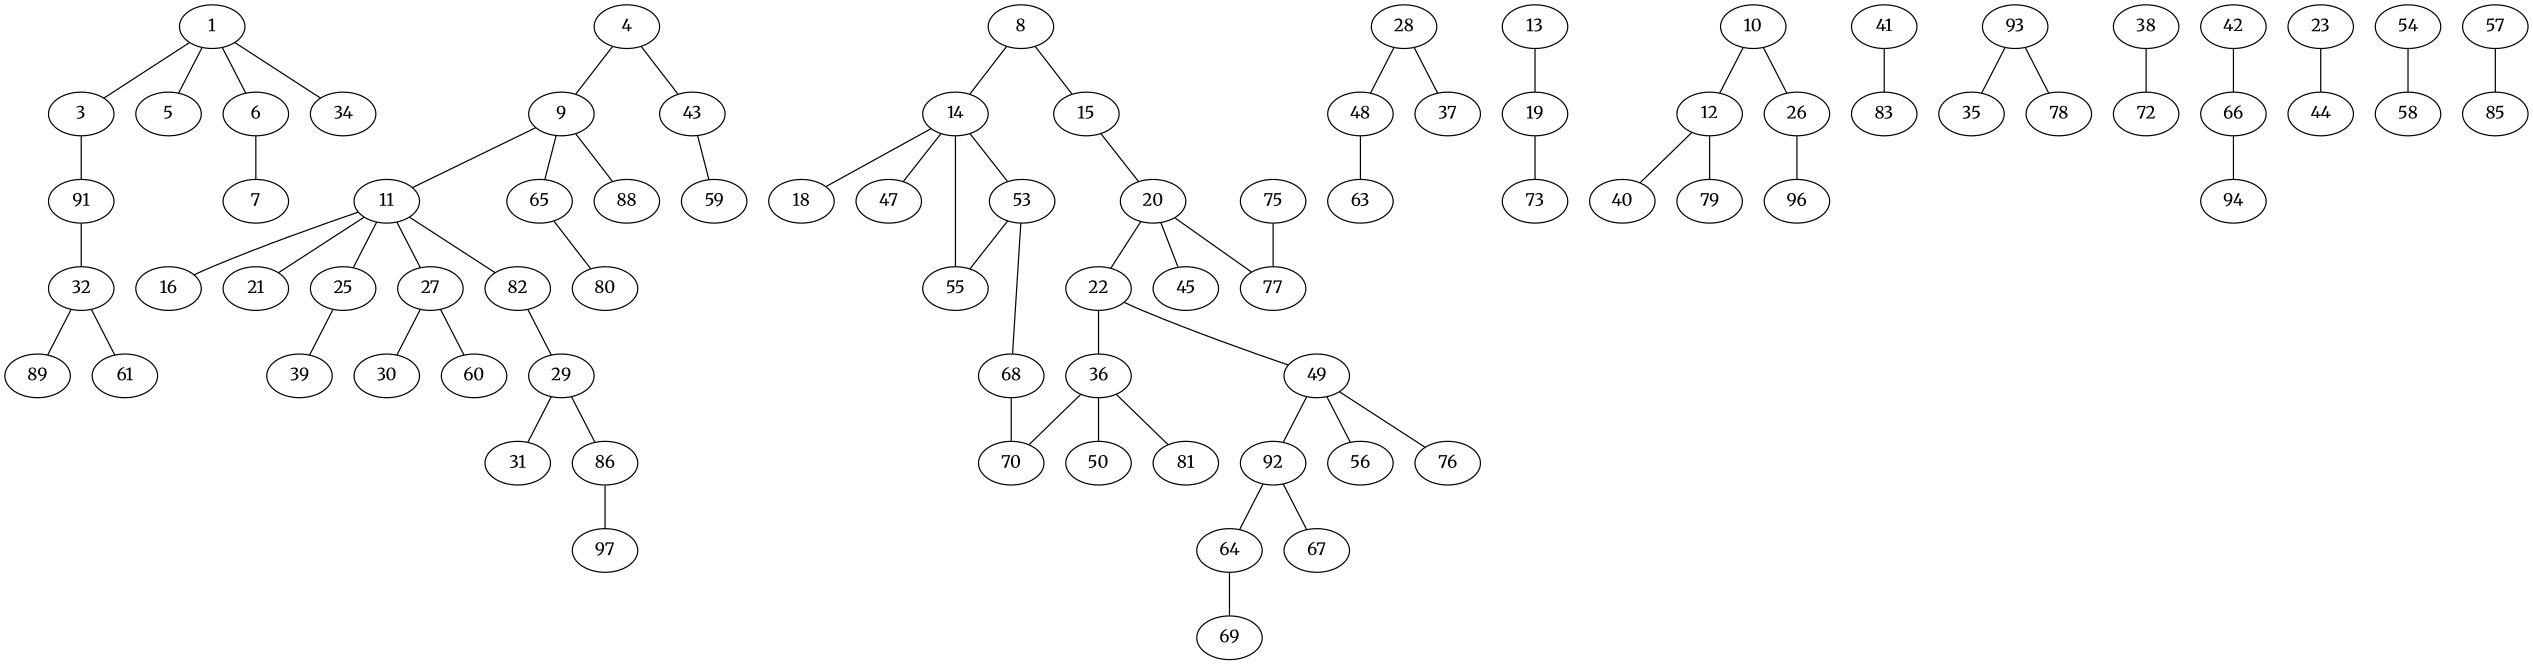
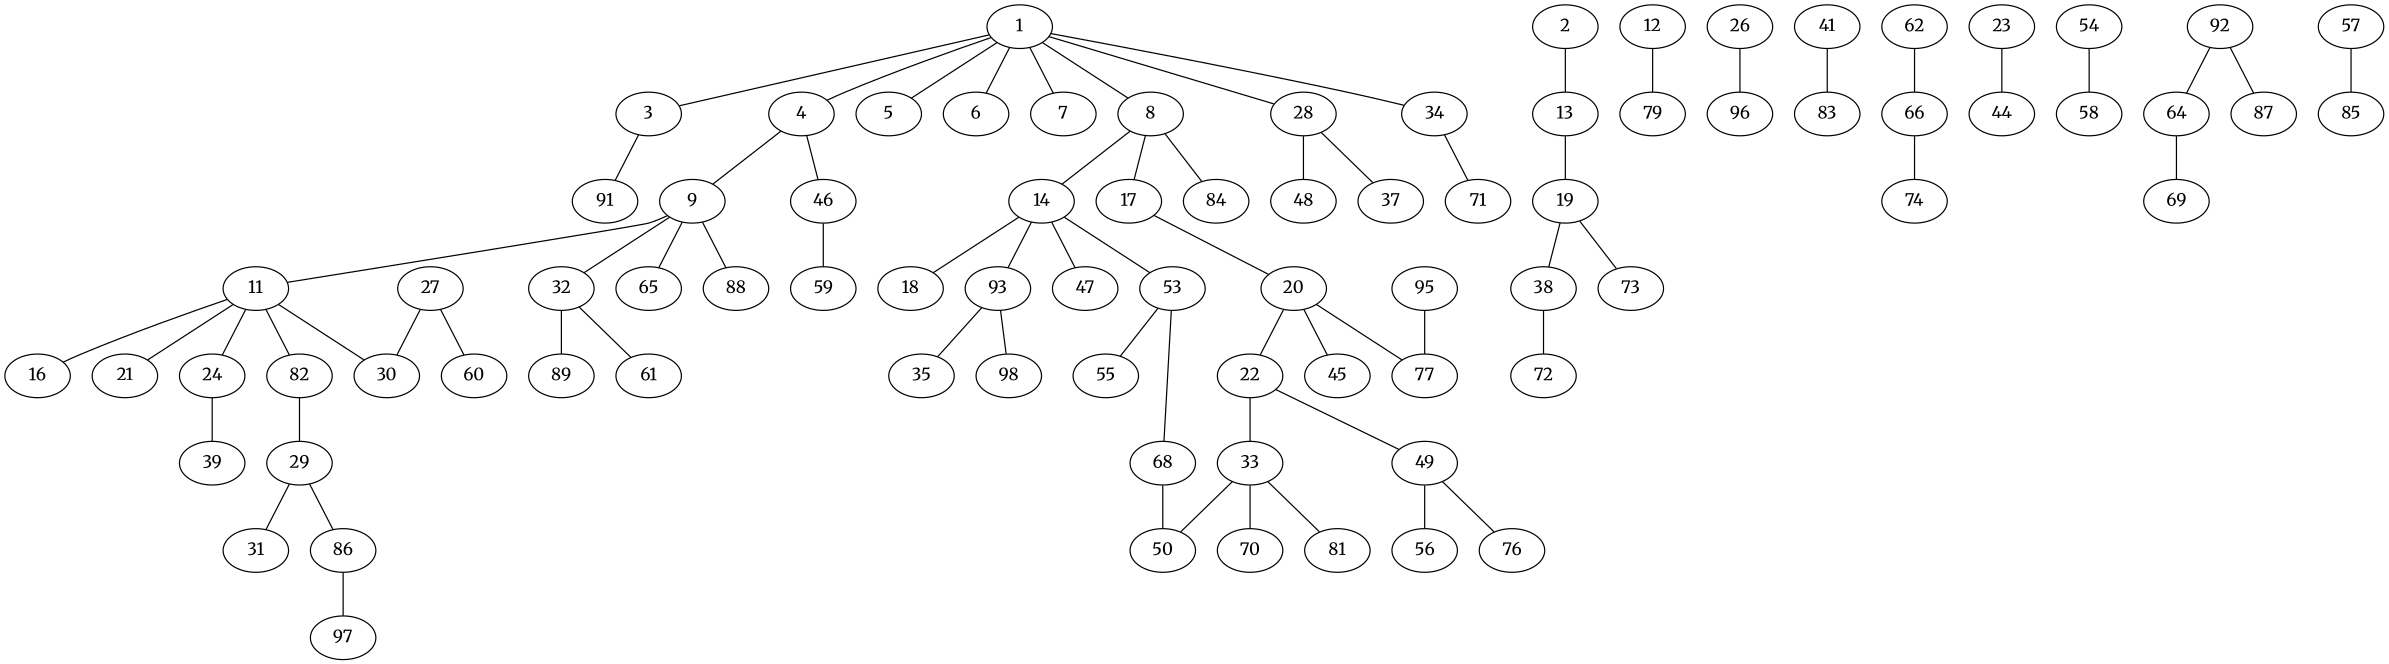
node "2": added
node "10": removed
node "42": label "42" -> "62"
edge "1" -- "4": added
edge "1" -- "8": added
edge "1" -- "28": added
node "43": label "43" -> "46"
node "15": label "15" -> "17"
node "78": label "78" -> "98"
edge "6" -- "7": now "1" -- "7"
edge "14" -- "55": now "14" -- "93"
node "84": added
node "75": label "75" -> "95"
node "63": removed
node "71": added
node "40": removed
node "94": label "94" -> "74"
edge "91" -- "32": now "9" -- "32"
edge "11" -- "27": now "11" -- "30"
edge "19" -- "38": added
node "25": label "25" -> "24"
node "80": removed
node "36": label "36" -> "33"
edge "68" -- "70": now "68" -- "50"
edge "49" -- "92": removed
node "67": label "67" -> "87"
